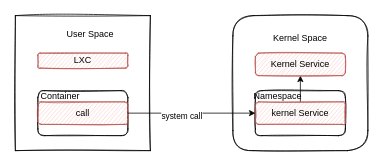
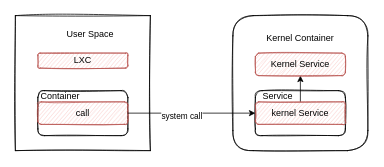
node "Kernel Space": label "Kernel Space" -> "Kernel Container"
node "Namespace": label "Namespace" -> "Service"
